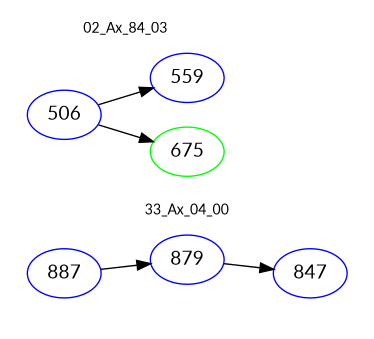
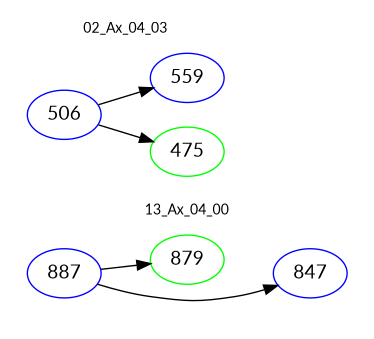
cluster "02_Ax_84_03": label "02_Ax_84_03" -> "02_Ax_04_03"
node "675": label "675" -> "475"
cluster "33_Ax_04_00": label "33_Ax_04_00" -> "13_Ax_04_00"
node "879": color blue -> green
edge "879" -> "847": now "887" -> "847"
